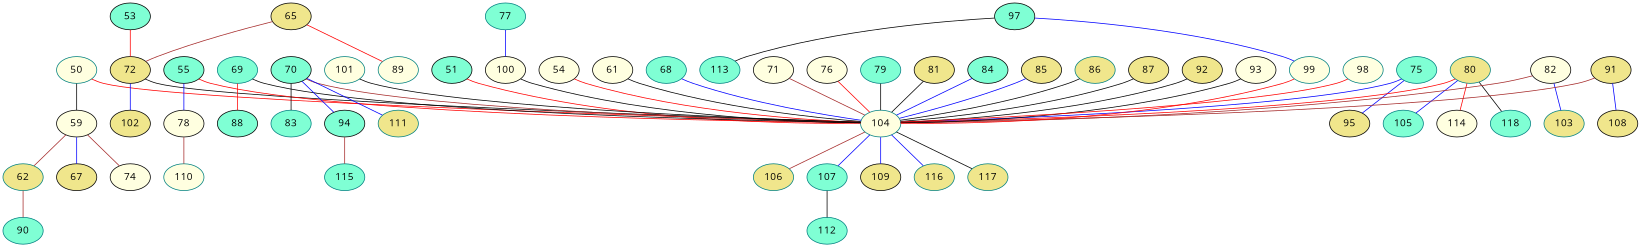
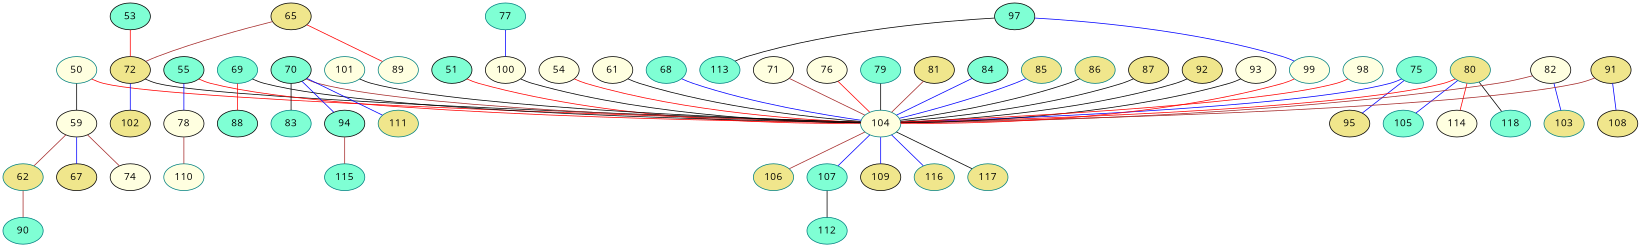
node "85": color black -> teal
edge "81" -- "104": color black -> brown
